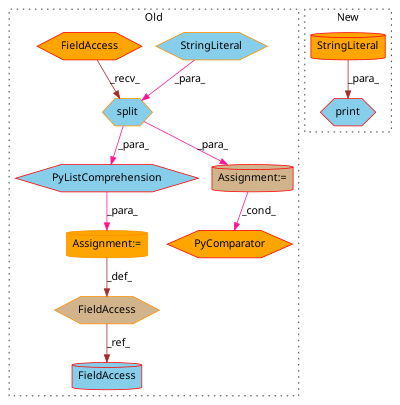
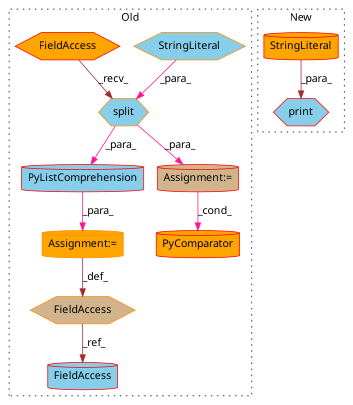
node "PyListComprehension": shape hexagon -> cylinder
node "PyComparator": shape hexagon -> cylinder
